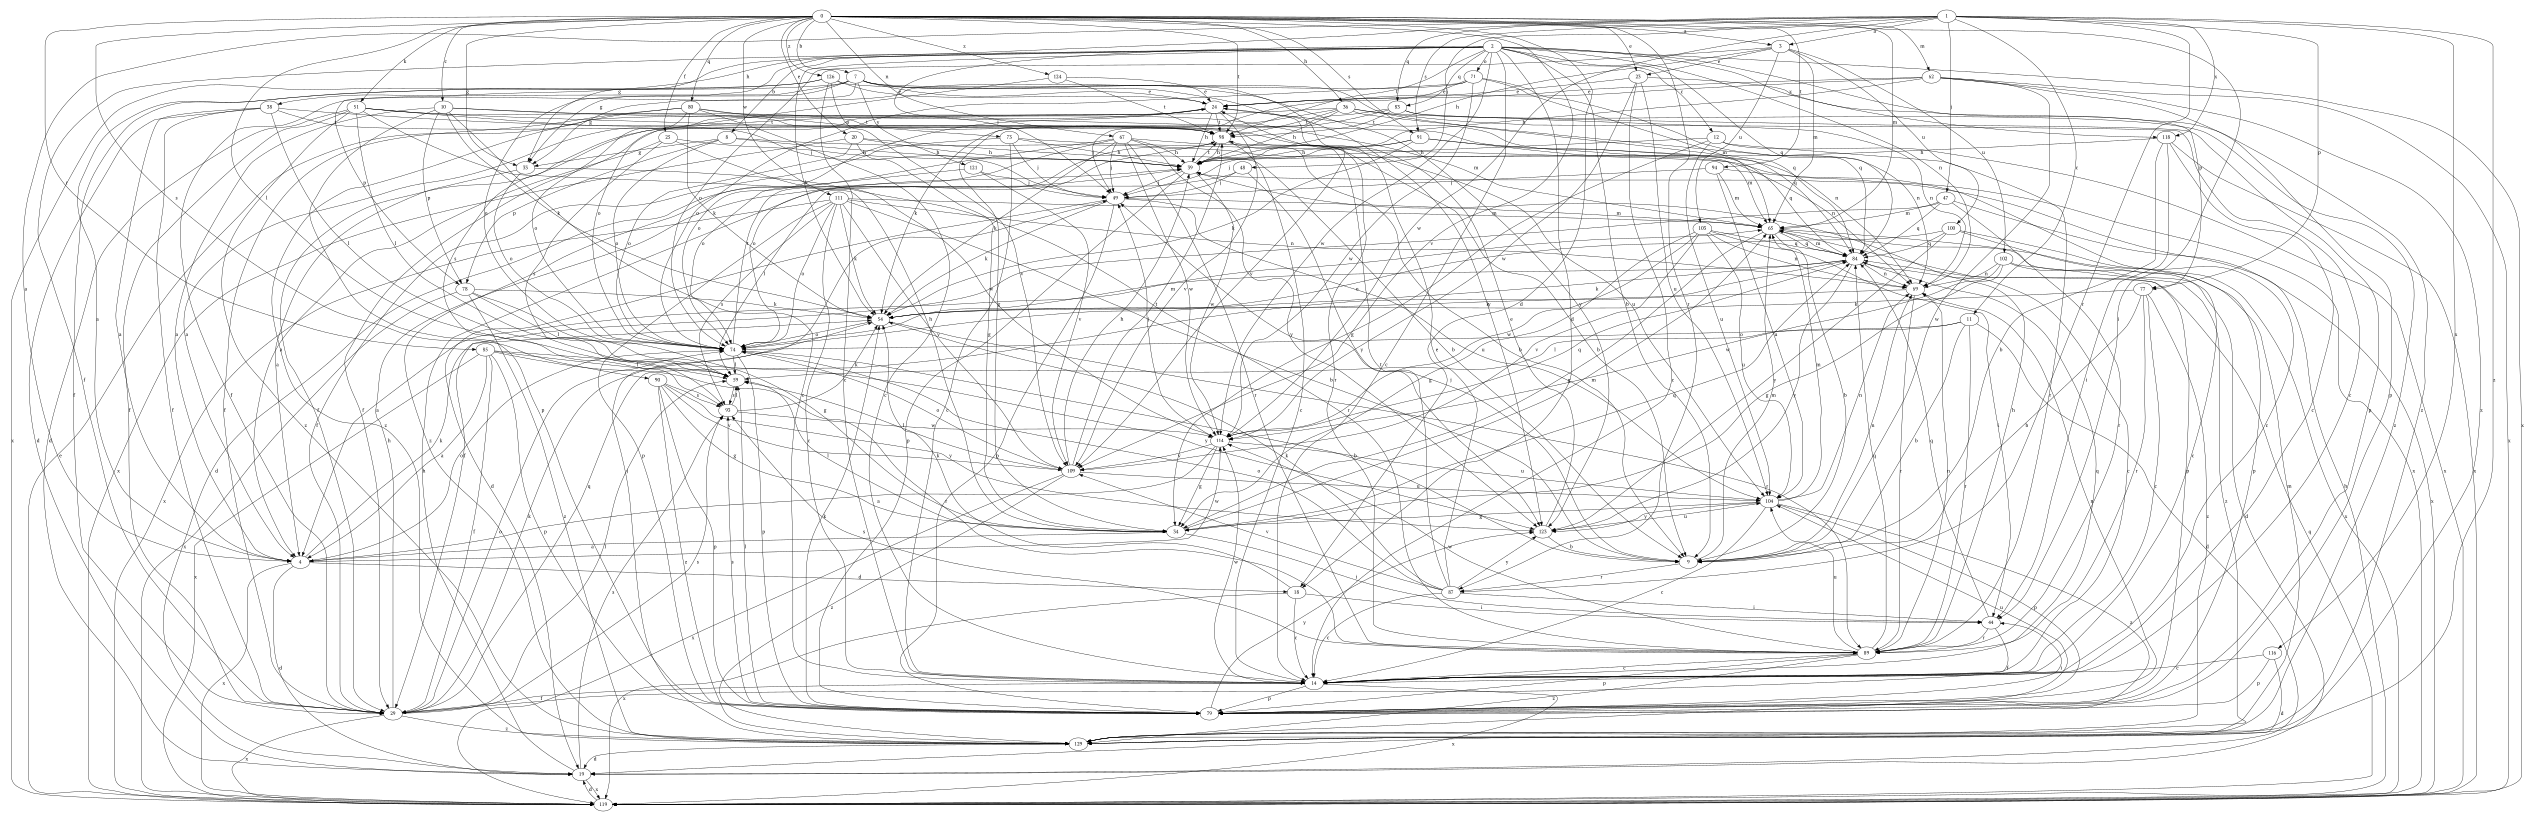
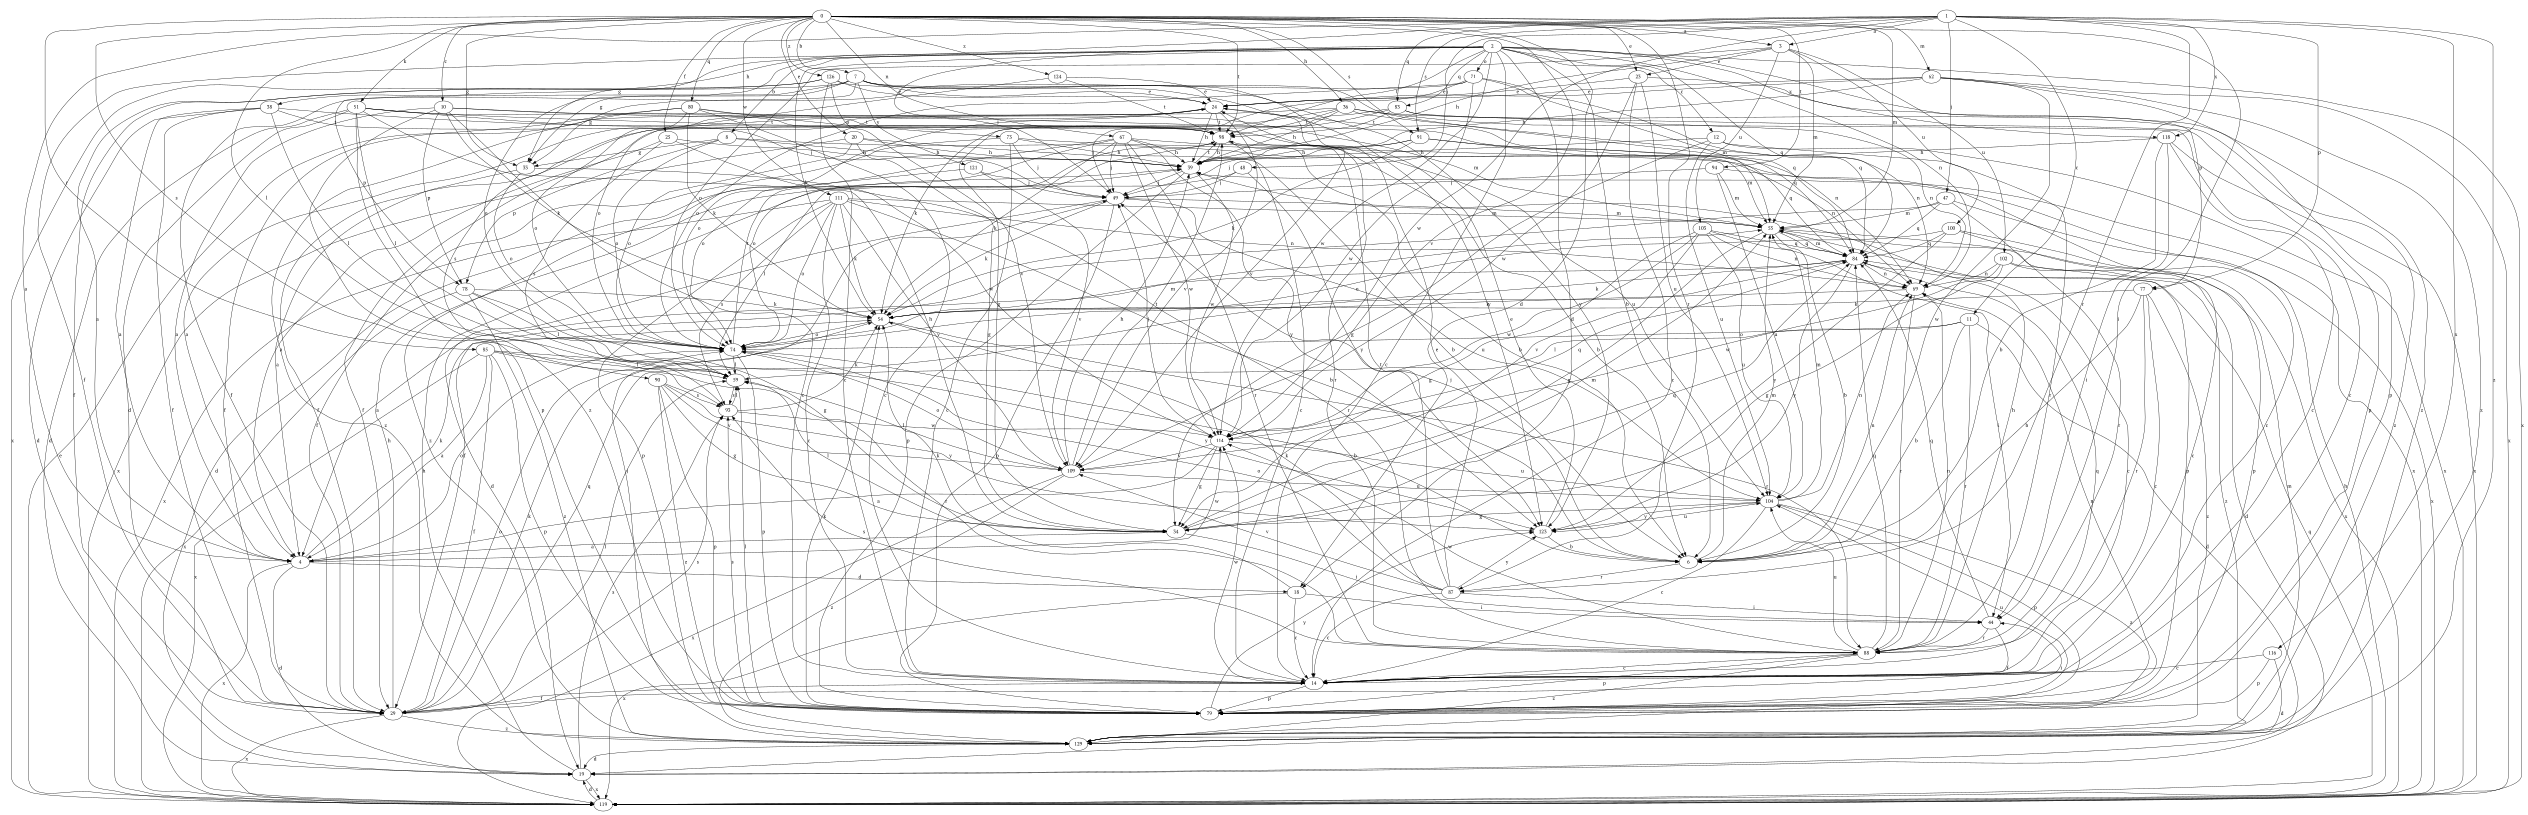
node "65": label "65" -> "55"
edge "51" -> "29": label "f" -> "d"
node "9": label "9" -> "6"
edge "51" -> "129": now "51" -> "79"
node "89": label "89" -> "88"
edge "14" -> "119": removed, label "x"
